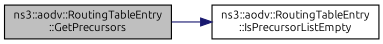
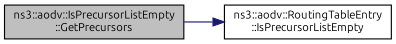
node "ns3::aodv::RoutingTableEntry ::GetPrecursors": label "ns3::aodv::RoutingTableEntry ::GetPrecursors" -> "ns3::aodv::IsPrecursorListEmpty ::GetPrecursors"
